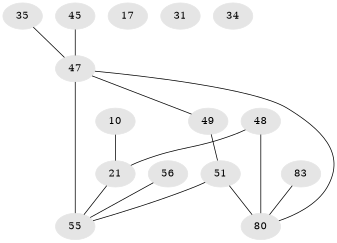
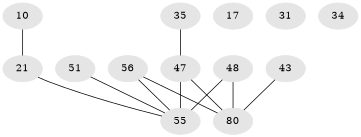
node "45": removed
node "49": removed
edge "48" -- "21": now "48" -- "55"
node "83": label "83" -> "43"
edge "51" -- "80": now "56" -- "80"
